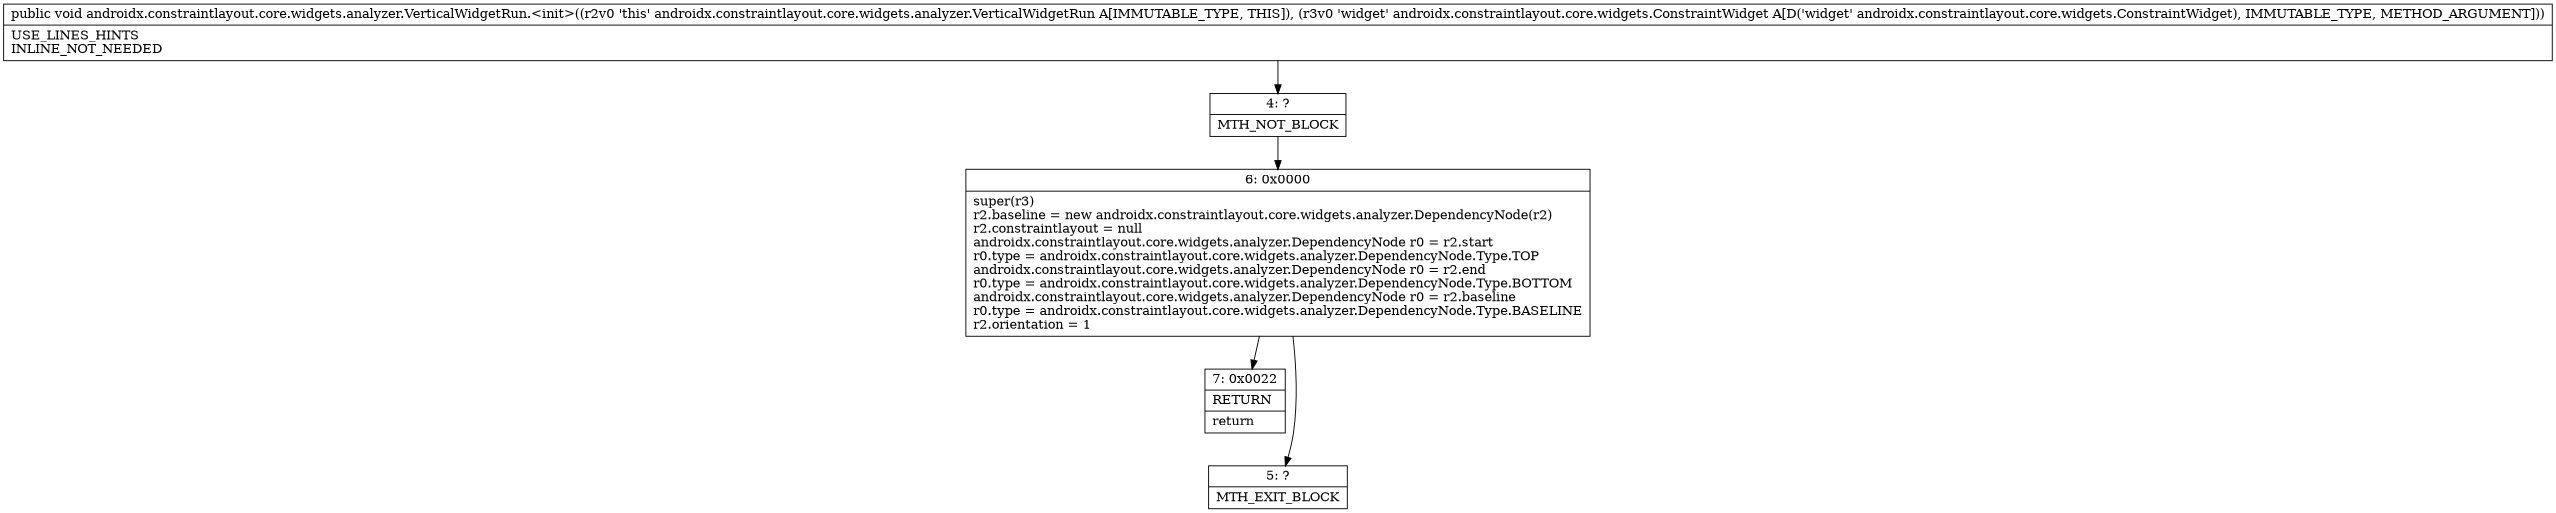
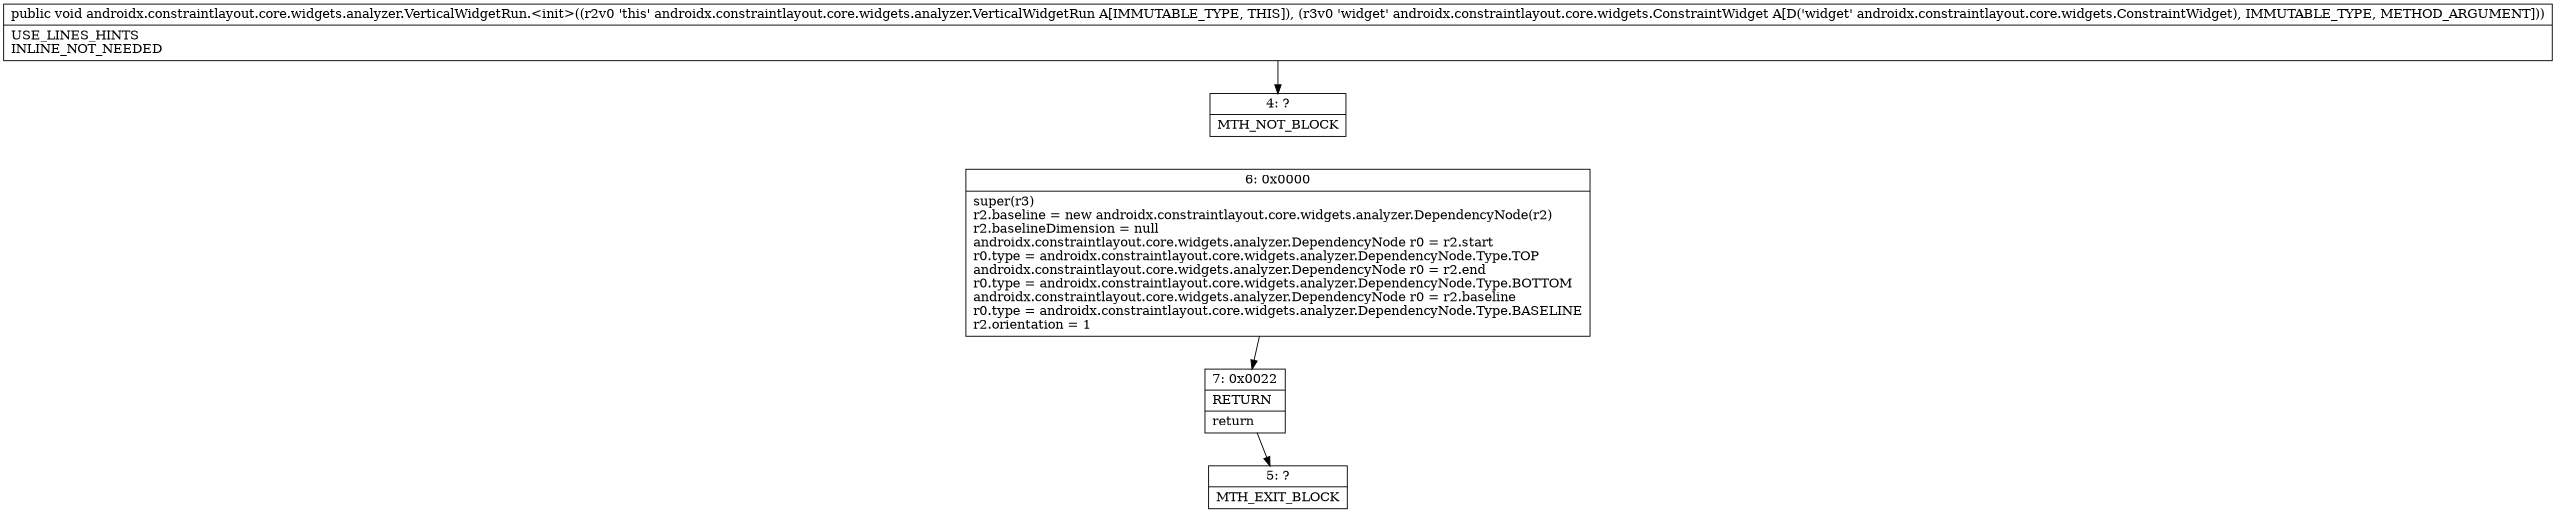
edge "4: ?" -> "6: 0x0000": removed
node "6: 0x0000": text "r2.constraintlayout = null" -> "r2.baselineDimension = null"
edge "6: 0x0000" -> "5: ?": now "7: 0x0022" -> "5: ?"
